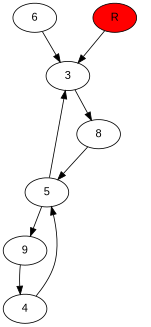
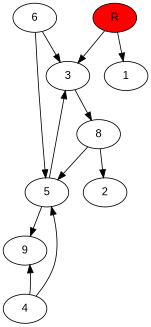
node "1": added
edge "6" -> "5": added
node "2": added
edge "9" -> "4": reversed
